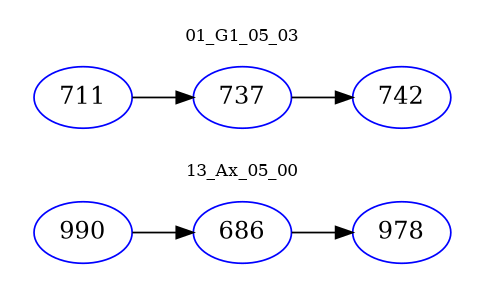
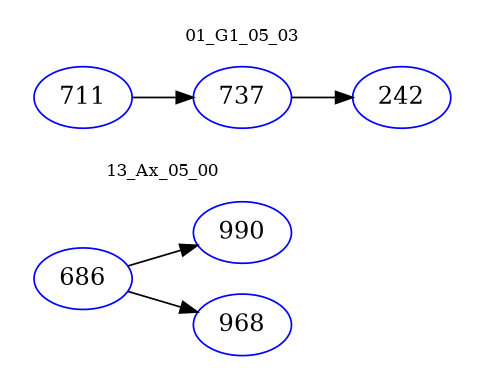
node "742": label "742" -> "242"
edge "990" -> "686": reversed
node "978": label "978" -> "968"
